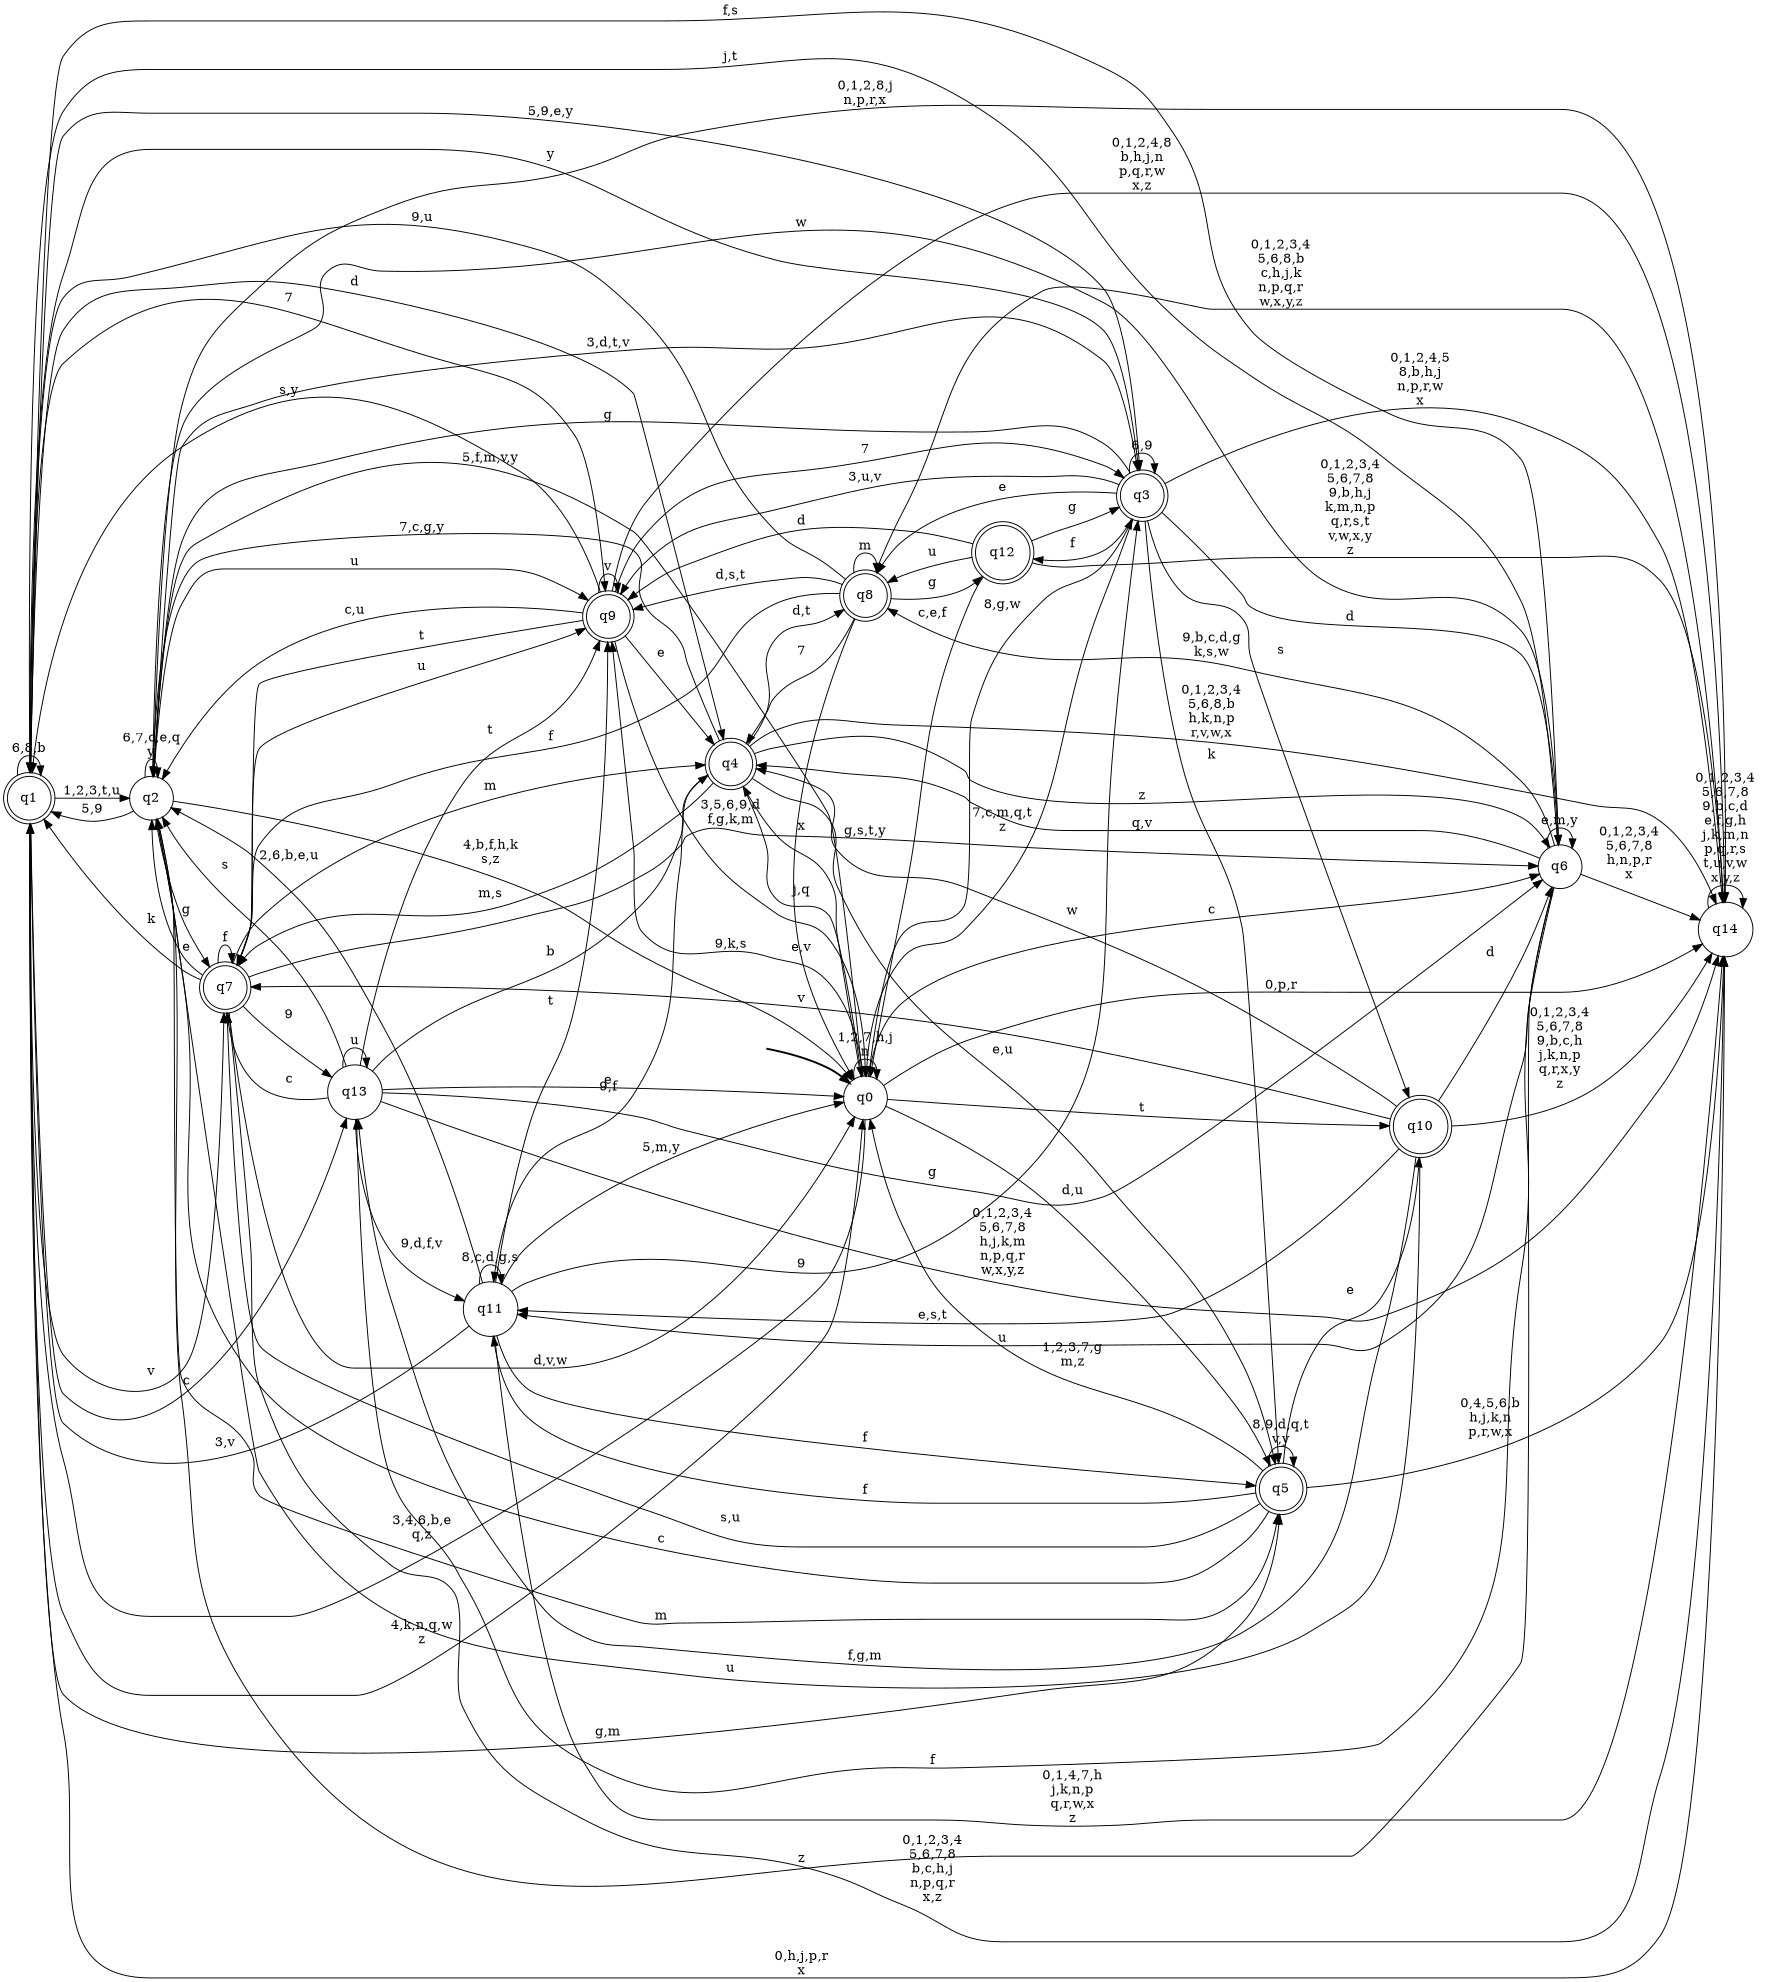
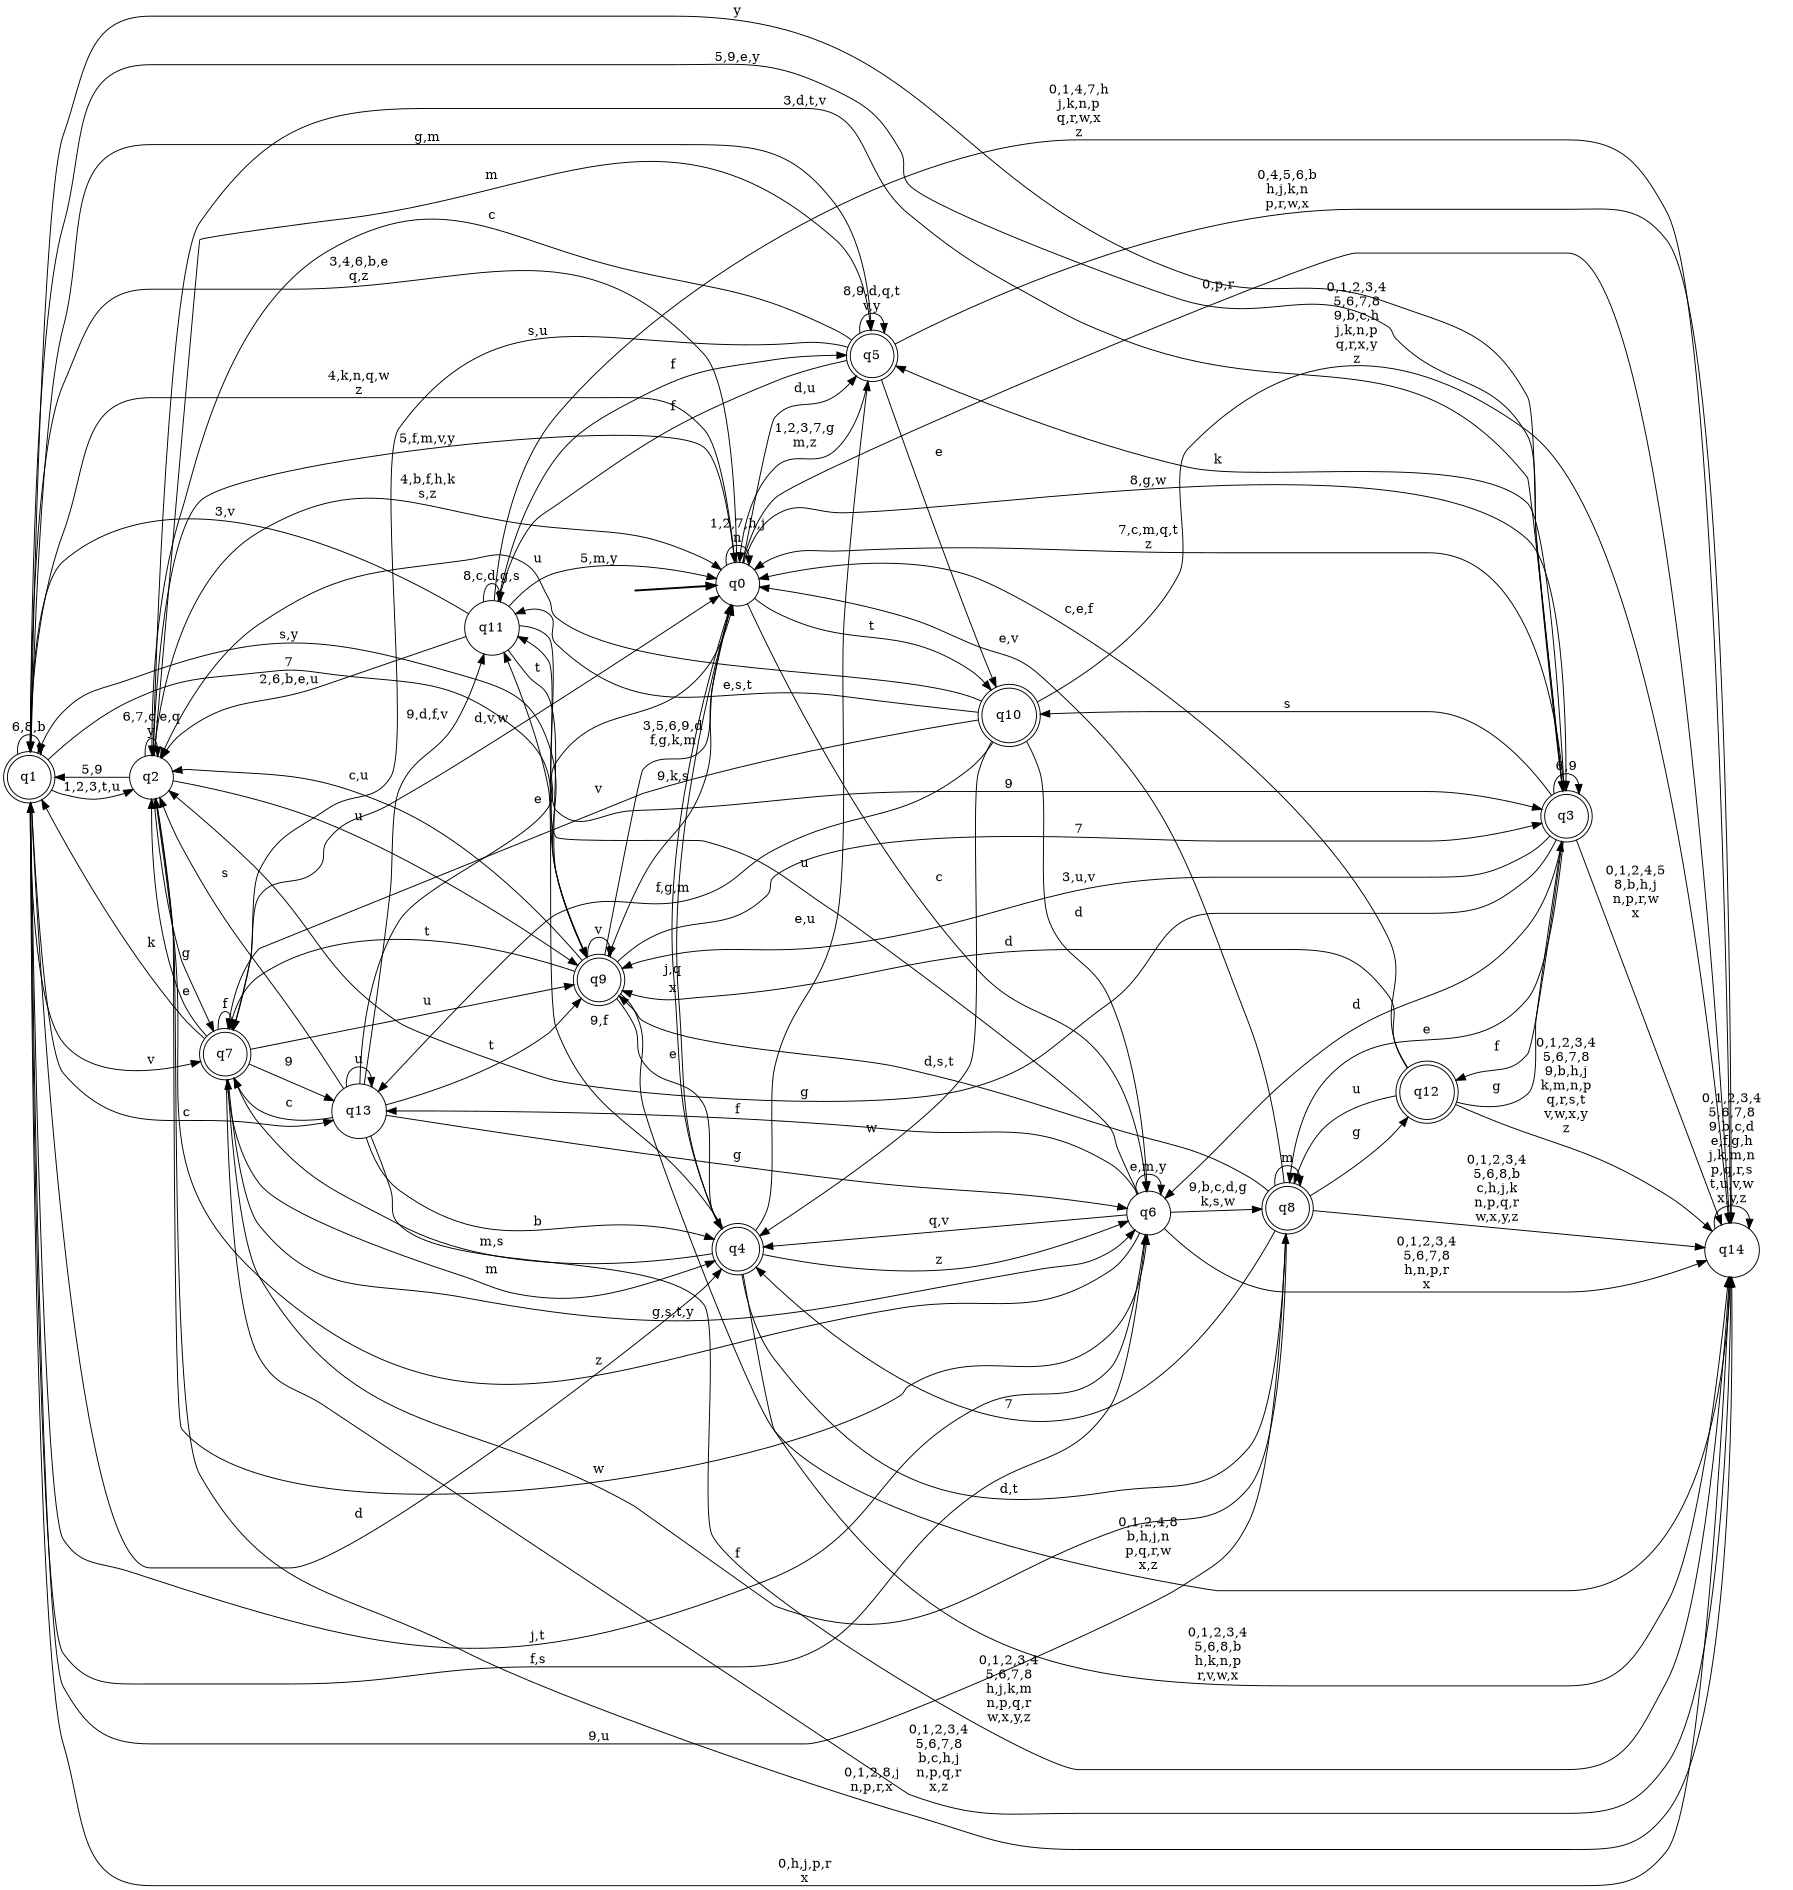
edge "q4" -> "q2": removed, label "7,c,g,y"
